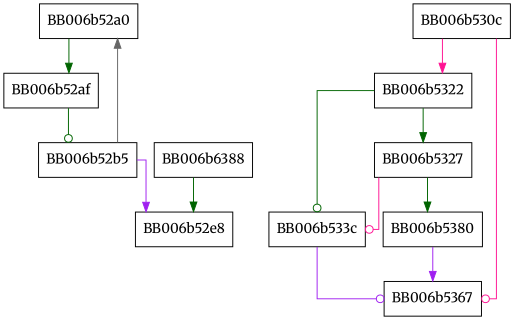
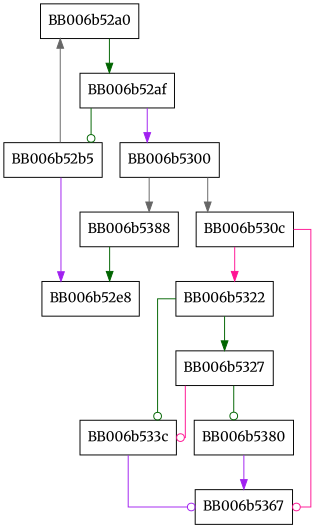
node "BB006b5300": added
node "BB006b6388": label "BB006b6388" -> "BB006b5388"
edge "BB006b5327" -> "BB006b5380": arrowhead normal -> odot
